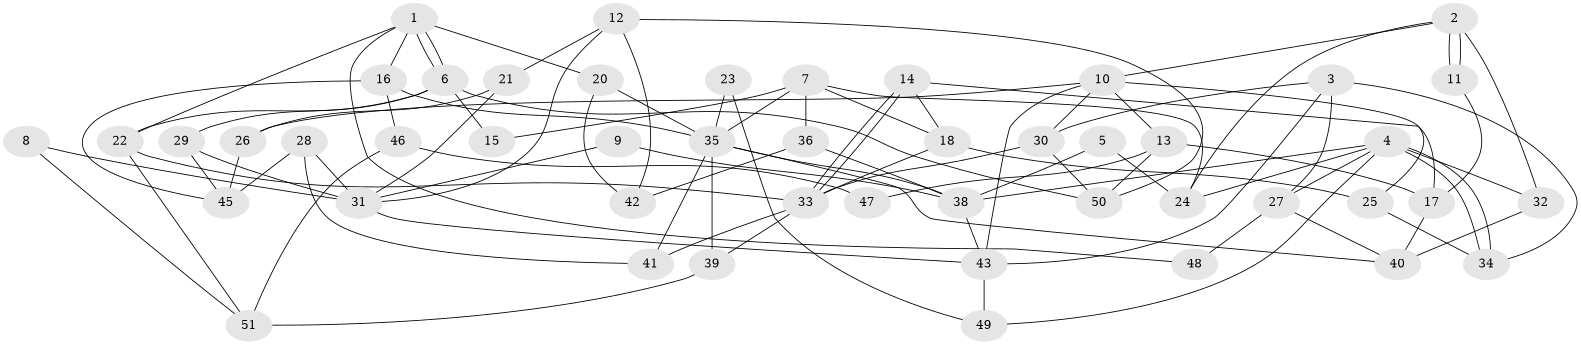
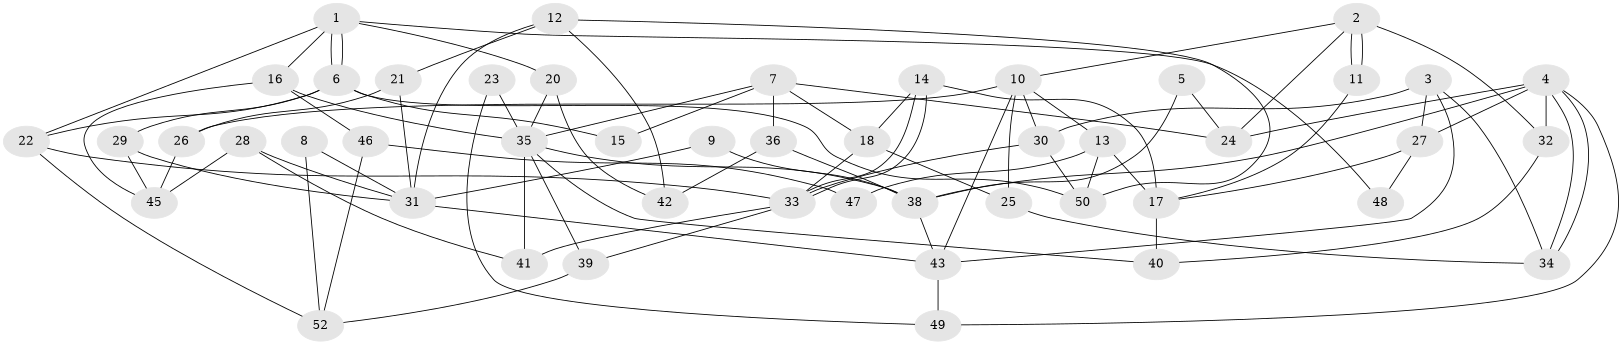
edge "27" -- "40": now "27" -- "17"
node "51": label "51" -> "52"
